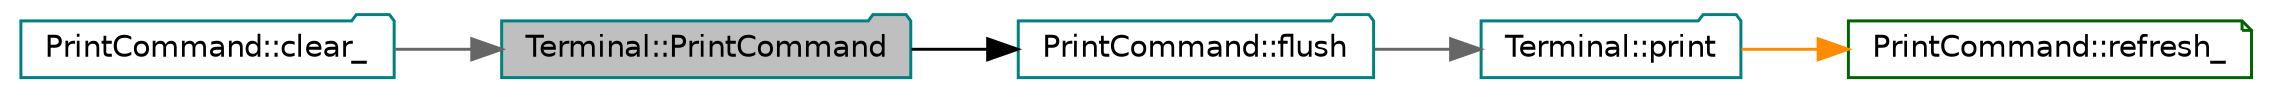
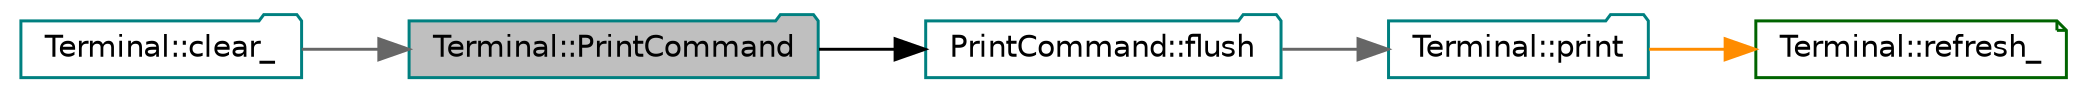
node "PrintCommand::clear_": label "PrintCommand::clear_" -> "Terminal::clear_"
node "PrintCommand::refresh_": label "PrintCommand::refresh_" -> "Terminal::refresh_"
